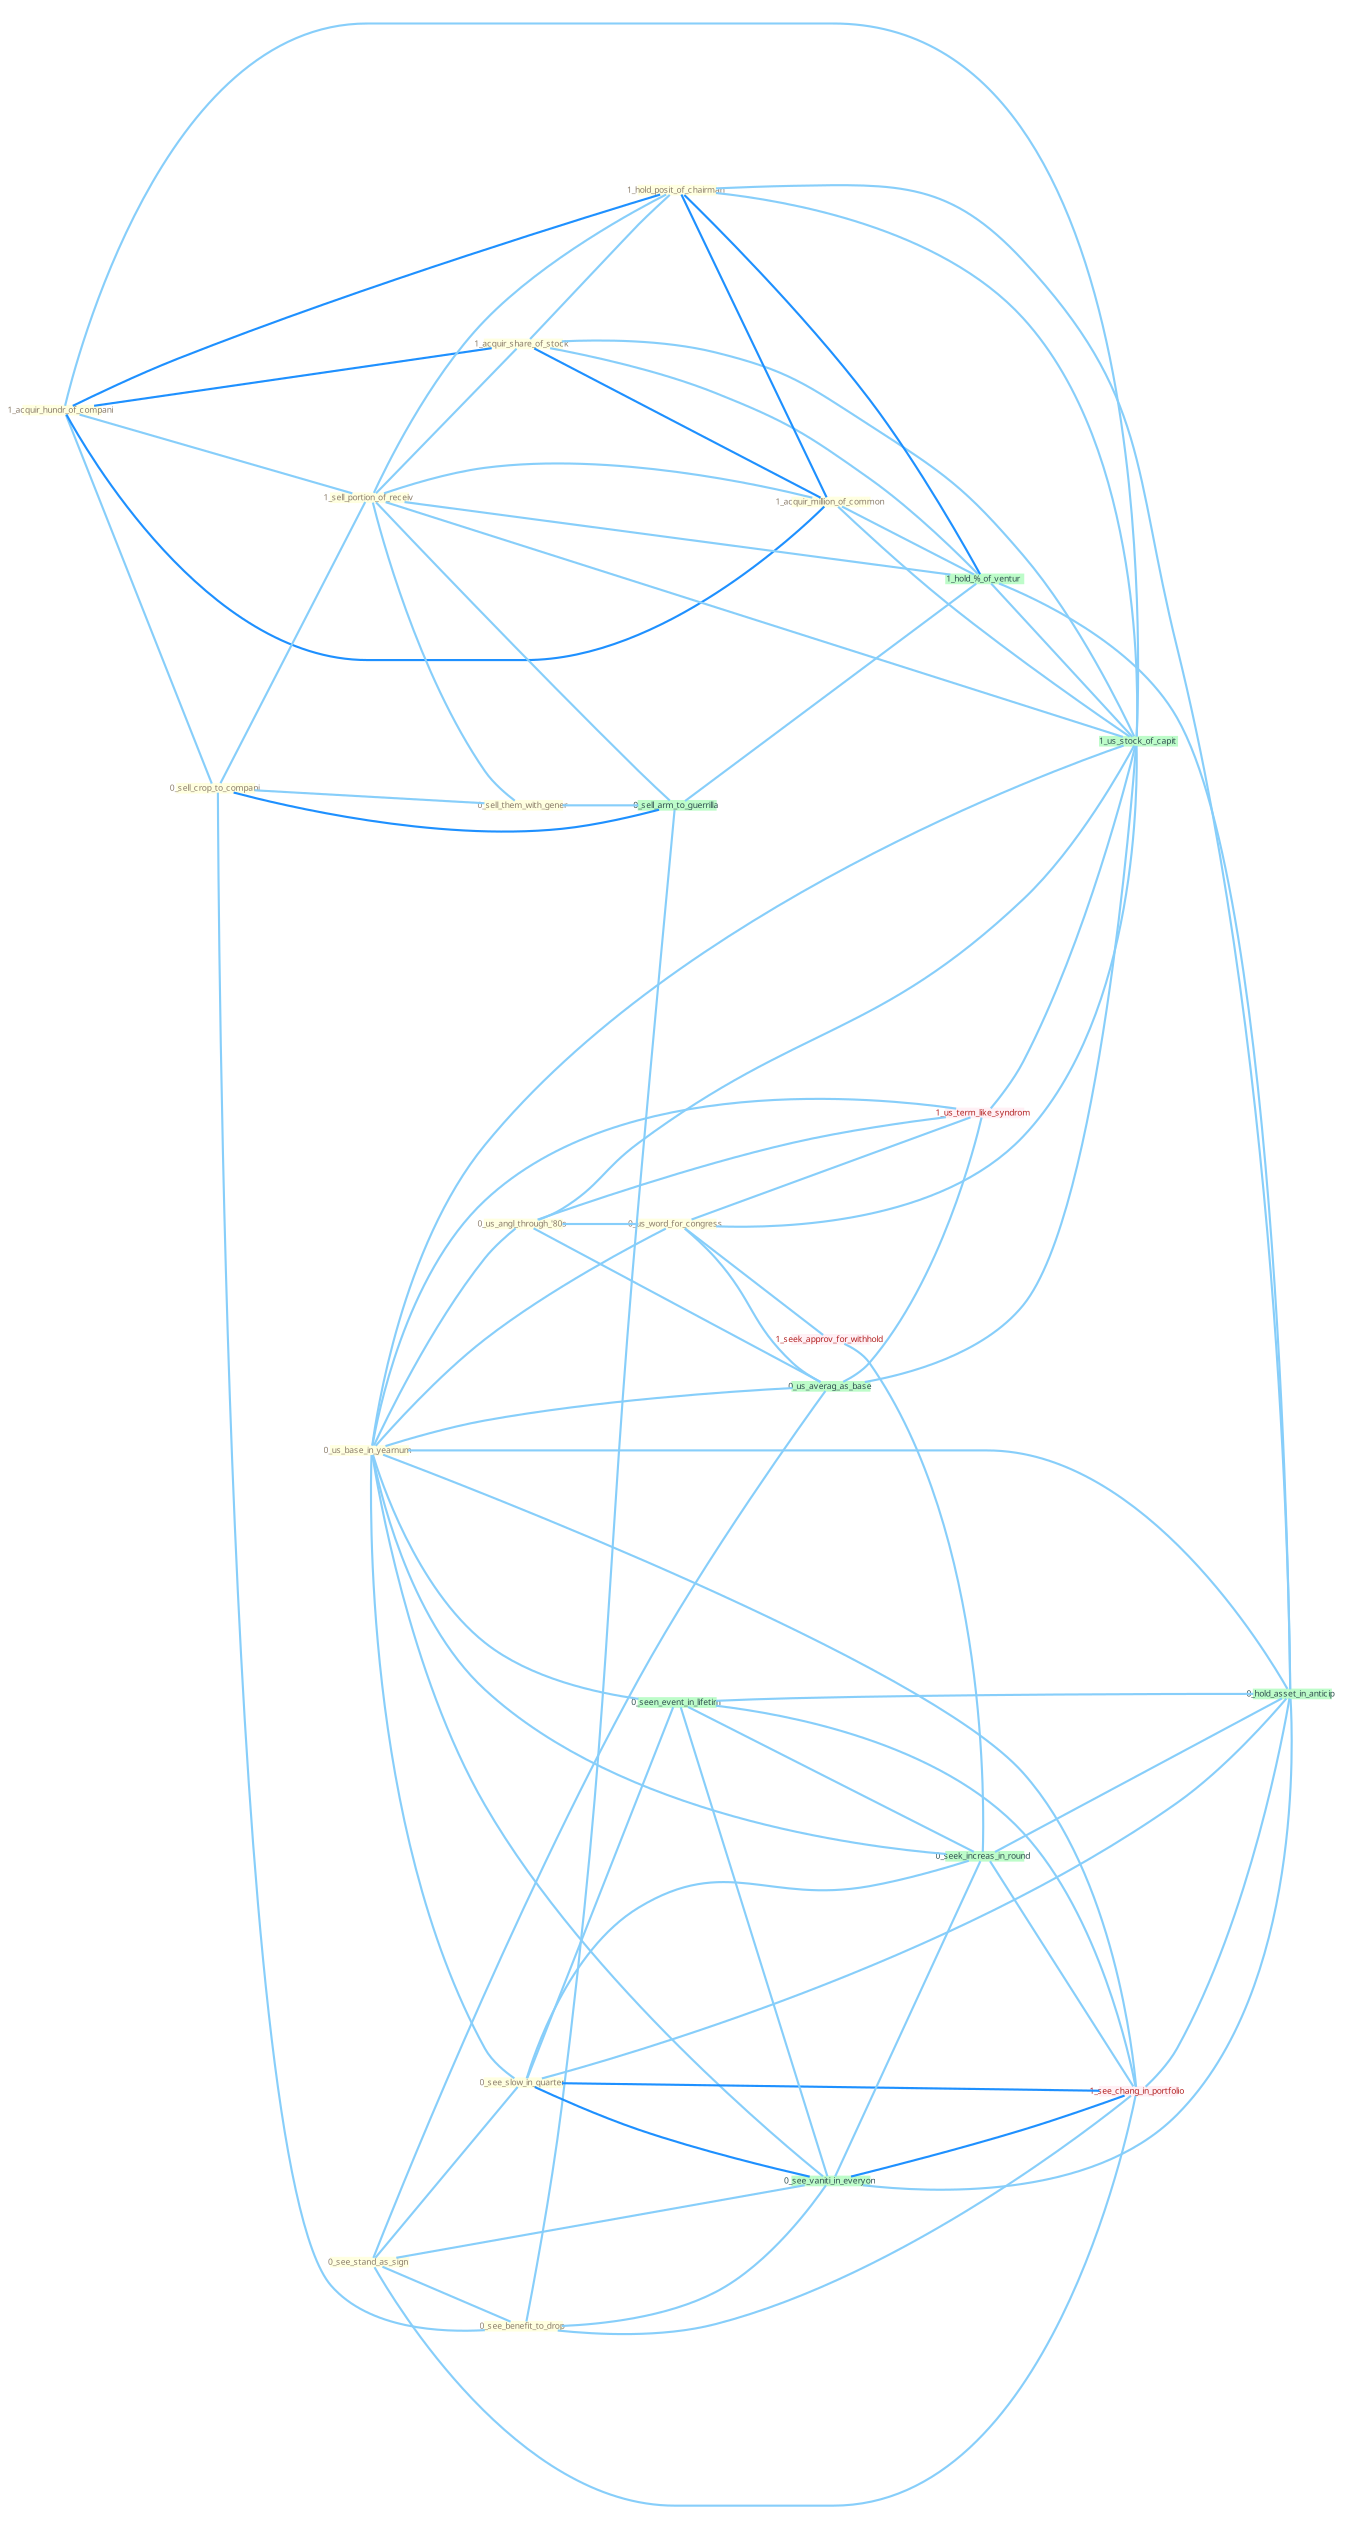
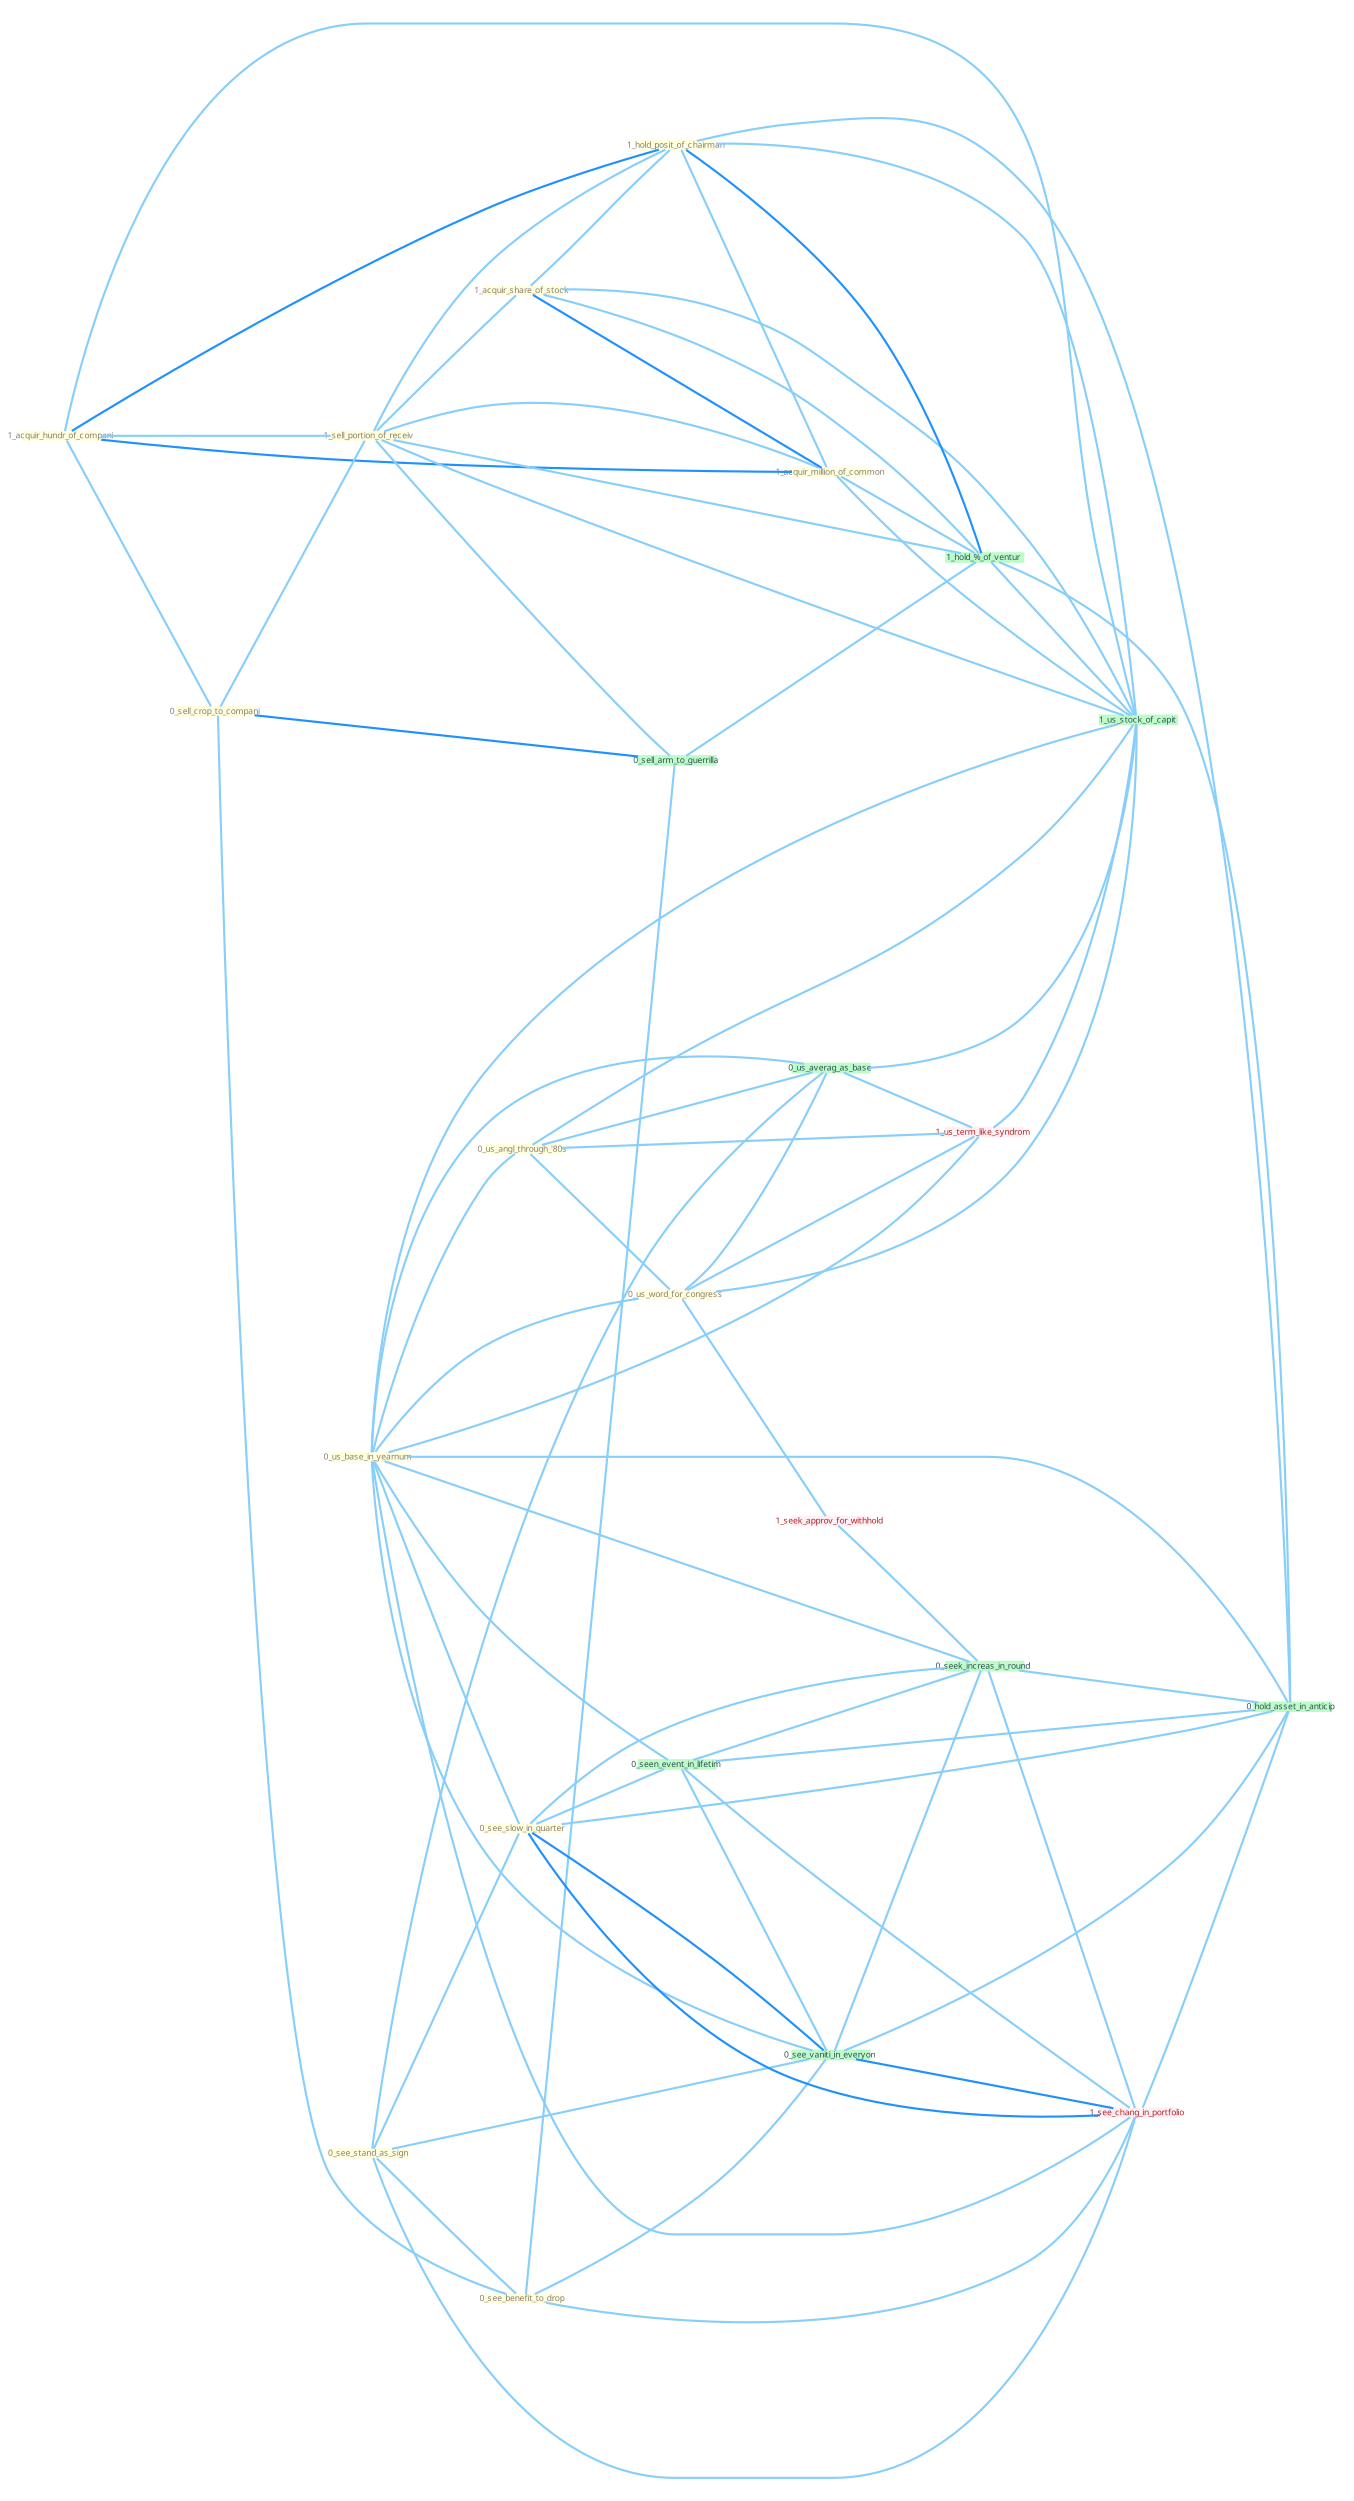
edge "1_hold_posit_of_chairman" -- "1_acquir_million_of_common": color #1e90ff -> #87cefa
edge "1_acquir_share_of_stock" -- "1_acquir_hundr_of_compani": removed
node "0_sell_them_with_gener": removed
